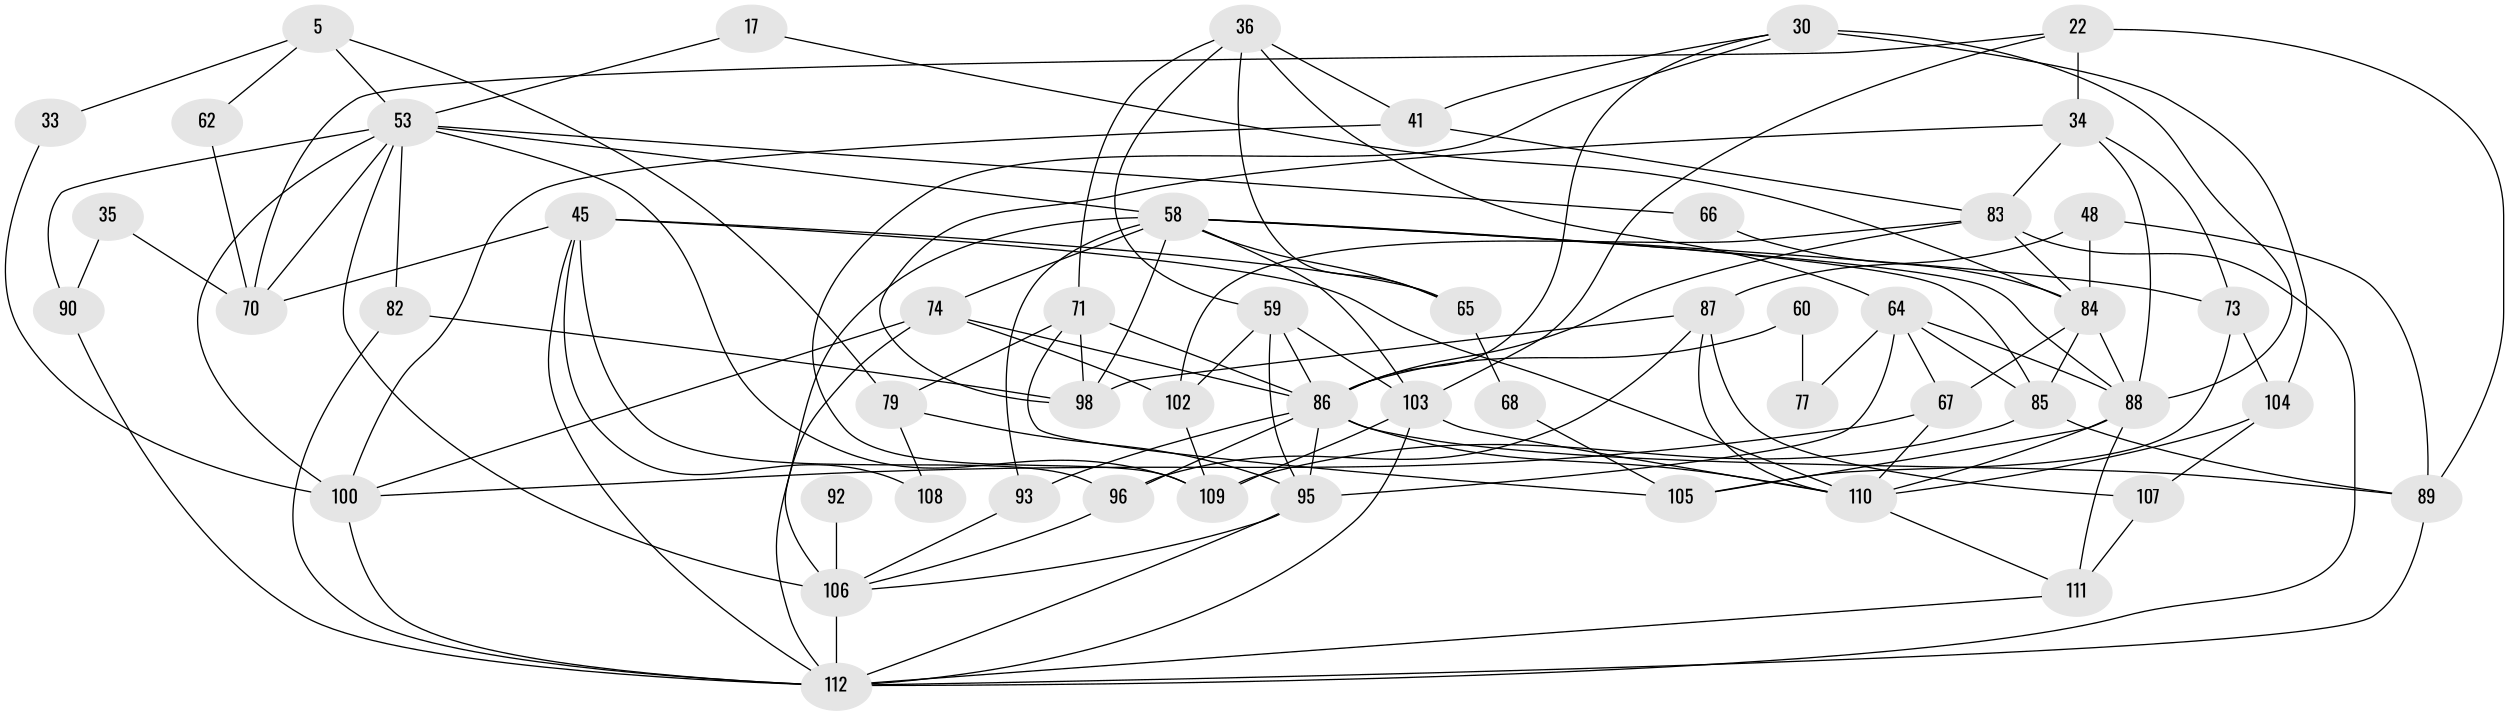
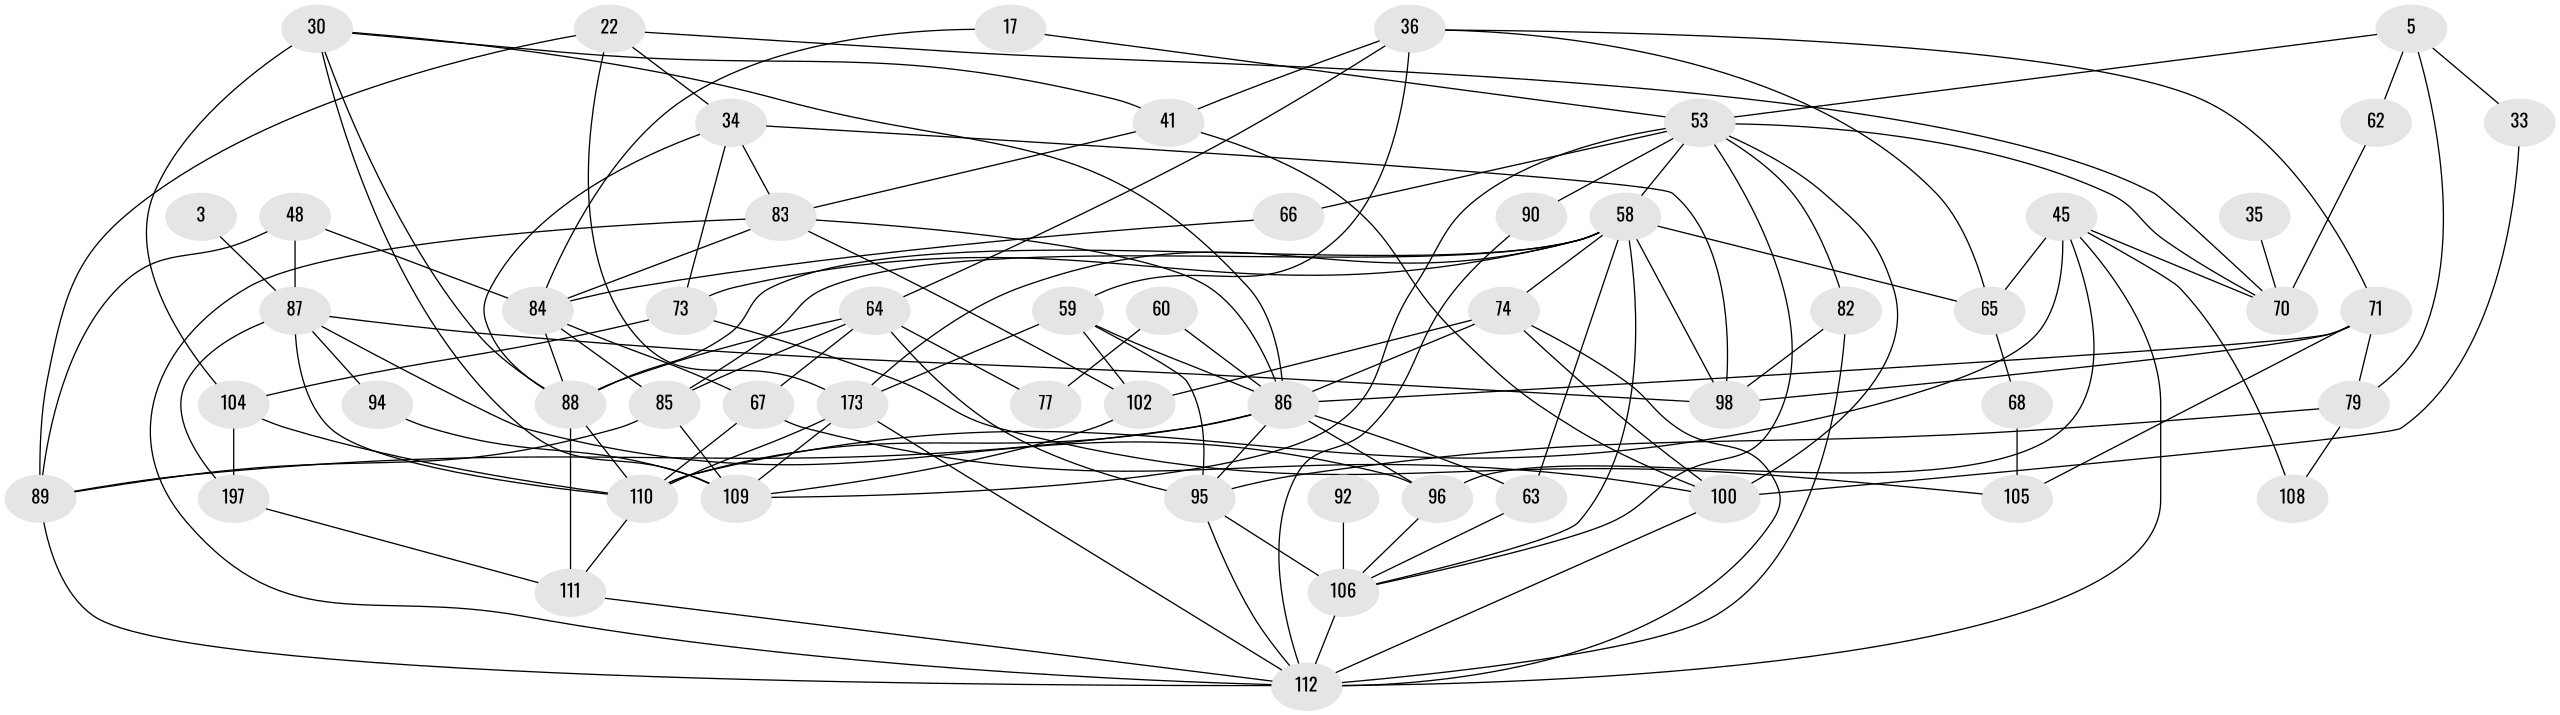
node "3": added
edge "35" -- "90": removed
node "94": added
node "103": label "103" -> "173"
edge "88" -- "105": removed
node "93": label "93" -> "63"
node "107": label "107" -> "197"
